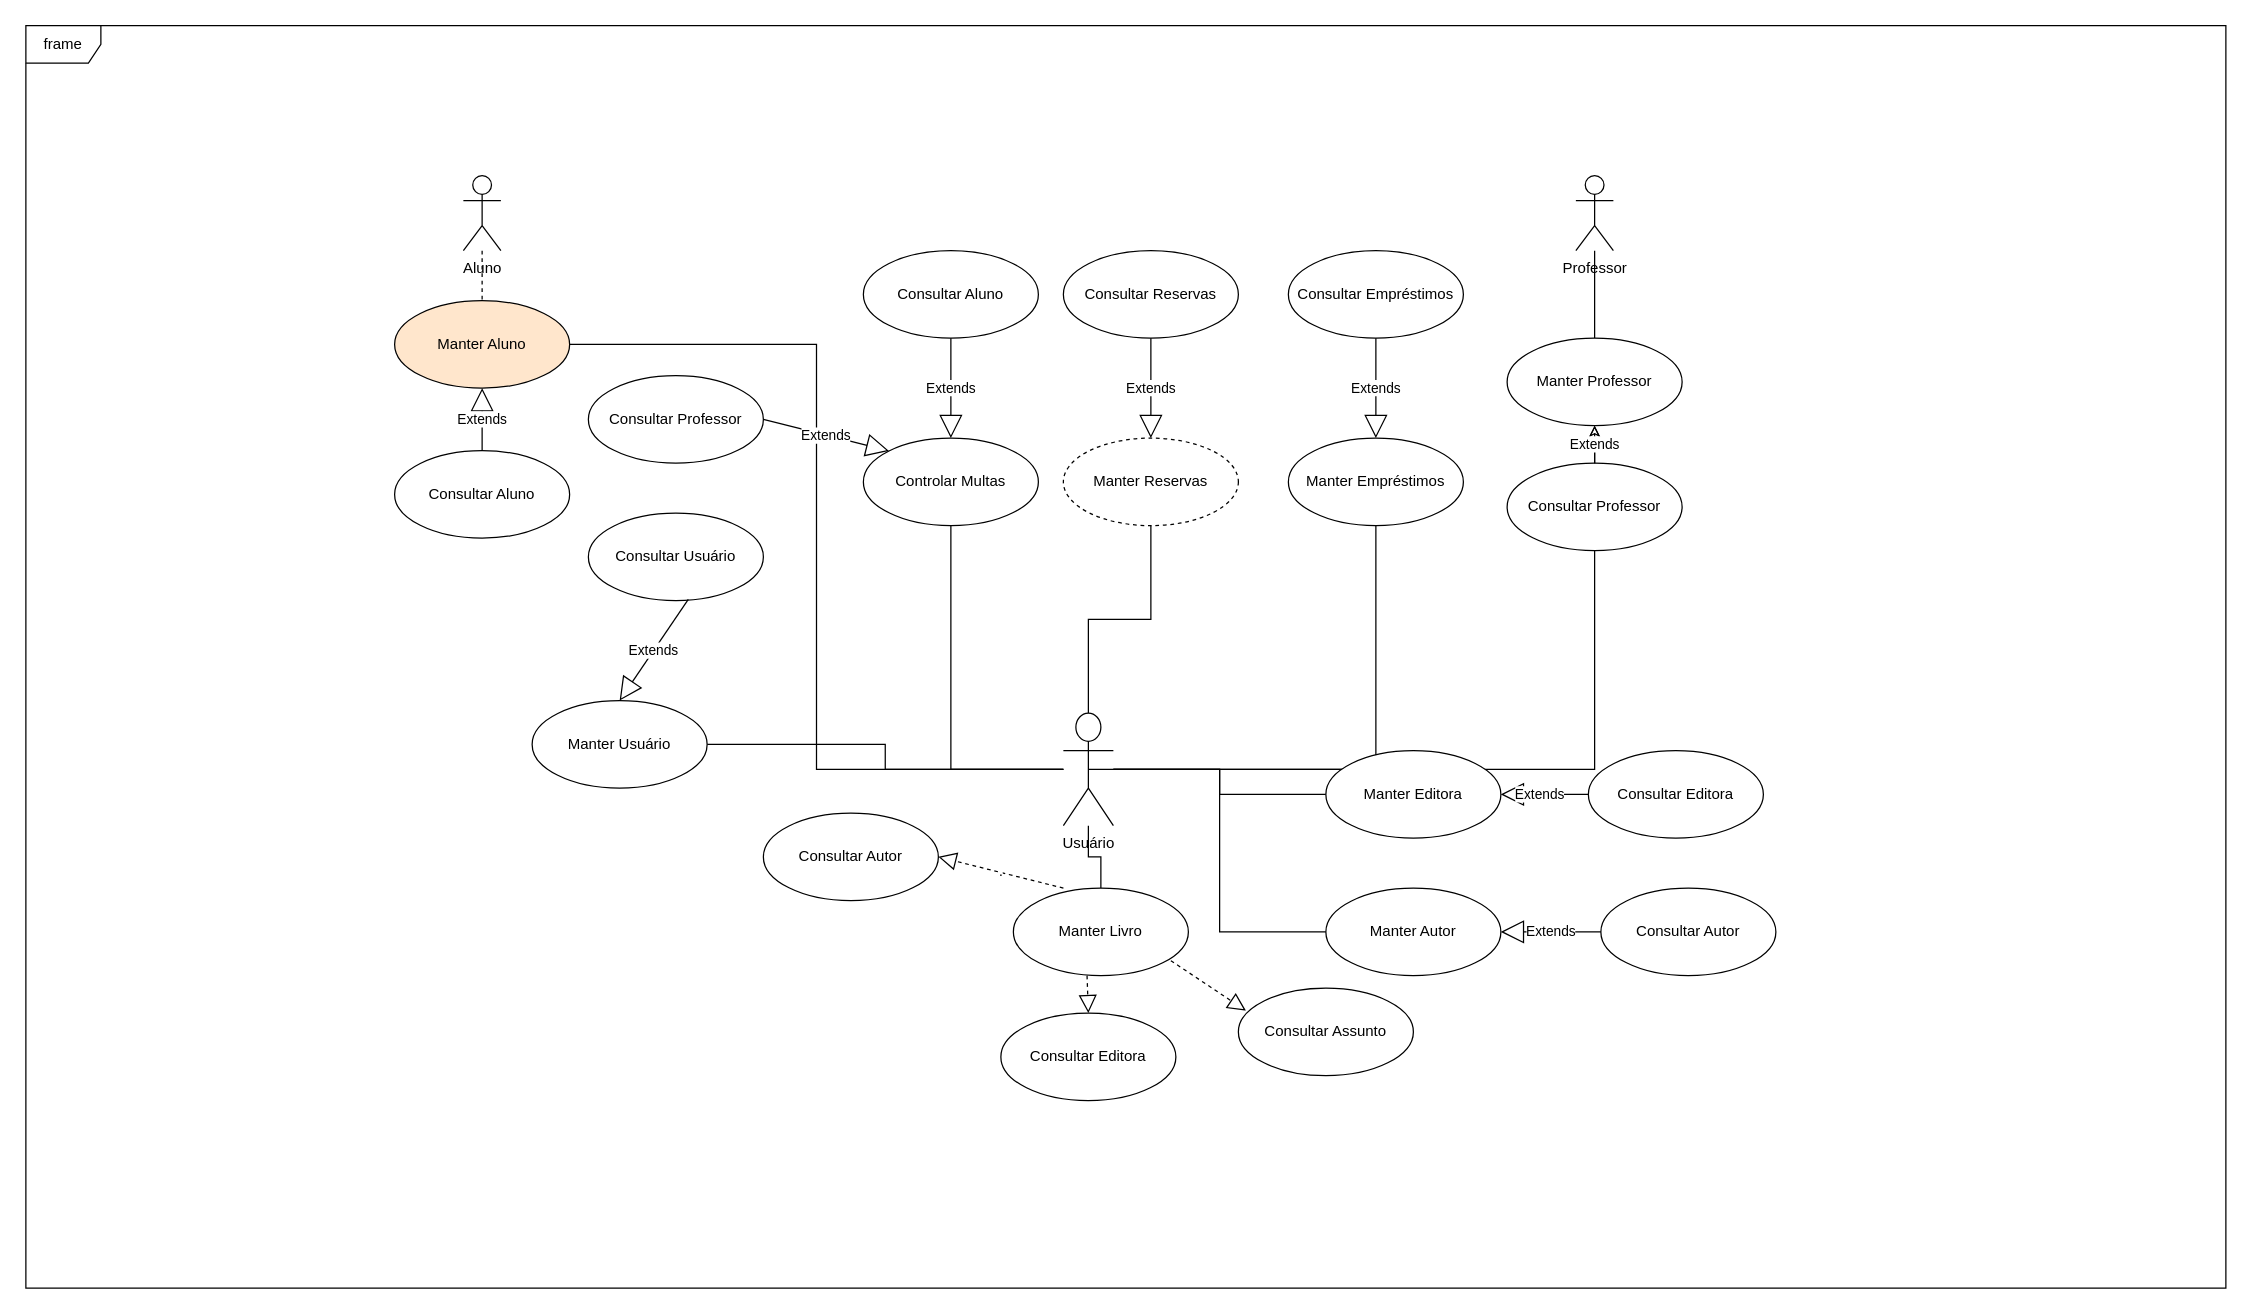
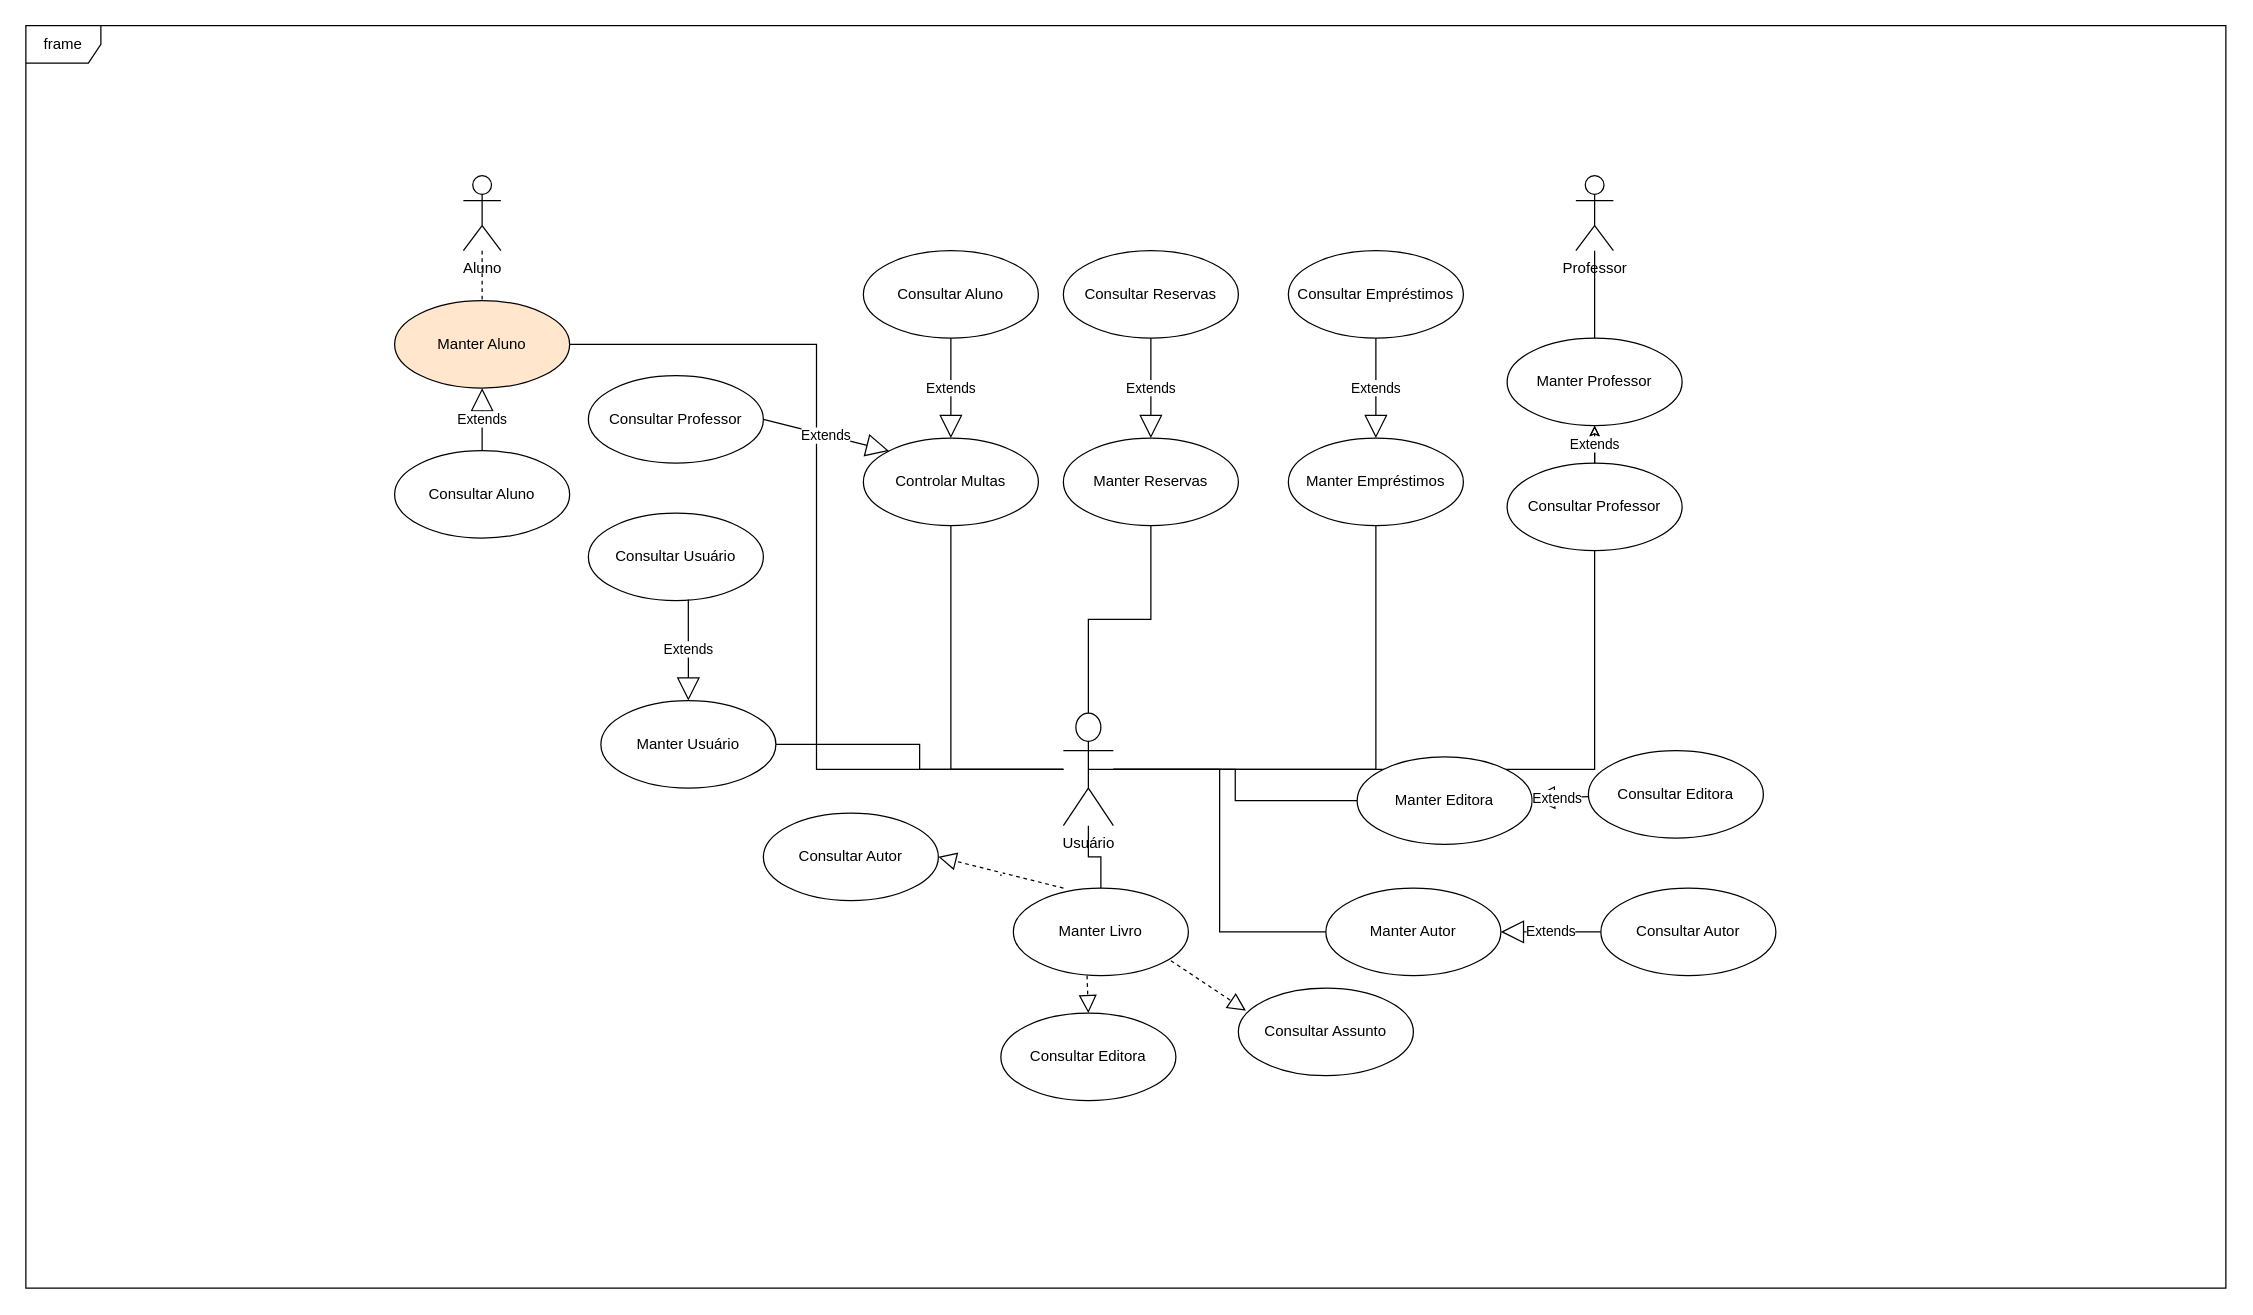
node "Manter Reservas": style dashed -> solid
node "Manter Usuário": moved (619, 744) -> (688, 744)
node "Manter Editora": moved (1413, 794) -> (1444, 801)
